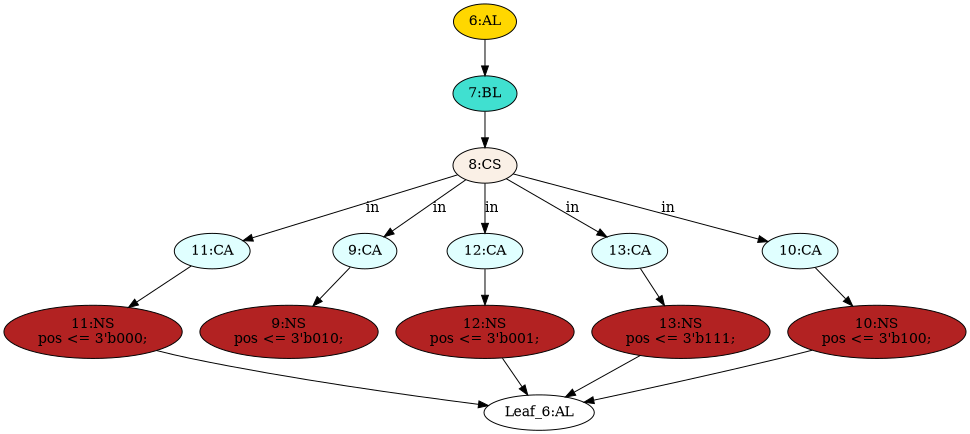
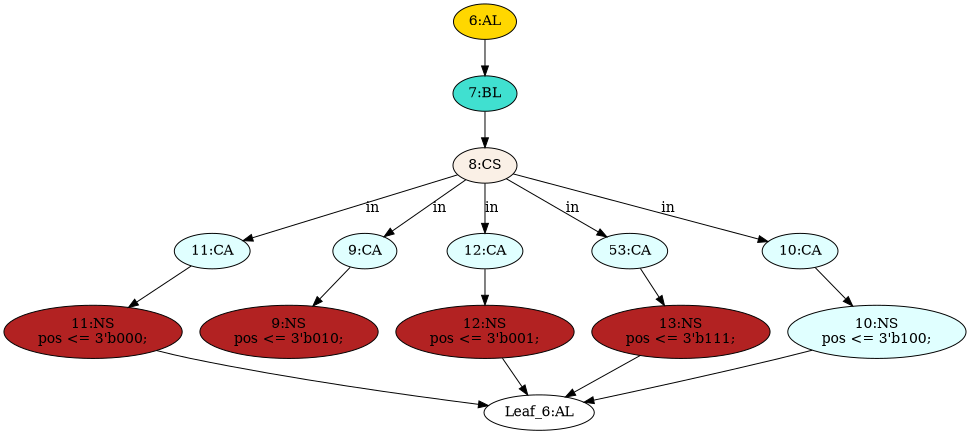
node "13:CA": label "13:CA" -> "53:CA"
node "10:NS pos <= 3'b100;": fillcolor firebrick -> lightcyan
